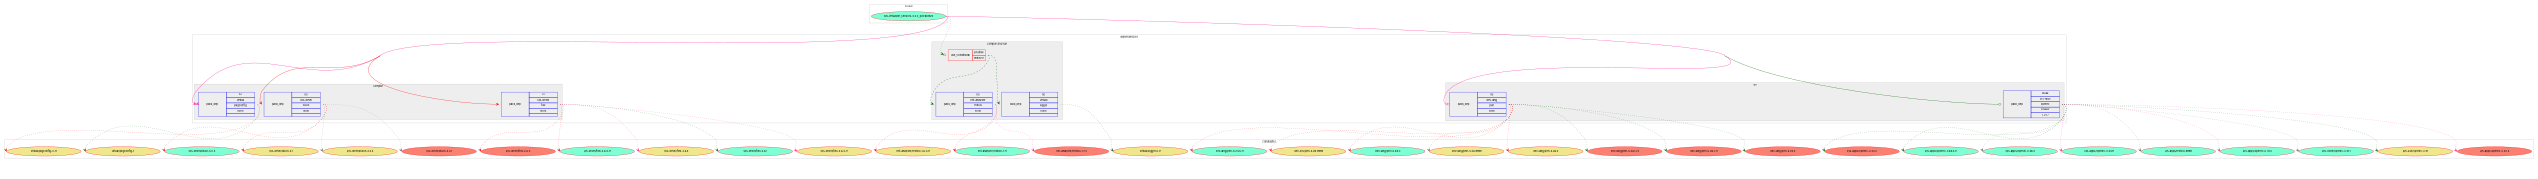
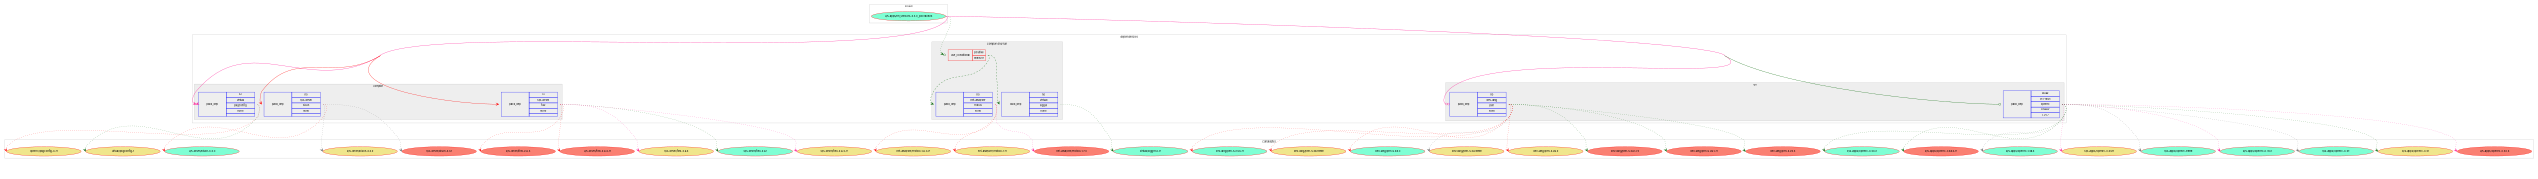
node "sys-virtual/lm_sensors-3.4.0_p20180923": label "sys-virtual/lm_sensors-3.4.0_p20180923" -> "sys-apps/lm_sensors-3.4.0_p20180923"
node "virtual/pkgconfig-0-r1": label "virtual/pkgconfig-0-r1" -> "openrc/pkgconfig-0-r1"
node "sys-devel/bison-3.2.4": label "sys-devel/bison-3.2.4" -> "sys-devel/bison-3.2.0"
node "sys-devel/bison-3.1": removed
node "sys-devel/flex-2.6.3-r1": fillcolor aquamarine -> salmon
node "net-analyzer/rrdtool-1.7.1": fillcolor aquamarine -> khaki
node "virtual/logger-0-r1": fillcolor khaki -> aquamarine
node "dev-sys/perl-5.28.9999": label "dev-sys/perl-5.28.9999" -> "dev-lang/perl-5.28.9999"
node "sys-apps/openrc-0.40.2": fillcolor salmon -> aquamarine
node "sys-apps/openrc-0.38.3-r1": fillcolor aquamarine -> salmon
node "sys-apps/openrc-0.38.3": label "sys-apps/openrc-0.38.3" -> "sys-apps/openrc-1.38.3"
node "sys-apps/openrc-0.34.11": fillcolor aquamarine -> khaki
node "sys-apps/rrdtool-9999": label "sys-apps/rrdtool-9999" -> "sys-apps/openrc-9999"
node "sys-none/openrc-0.41.1": label "sys-none/openrc-0.41.1" -> "sys-apps/openrc-0.41.1"
node "sys-use/openrc-0.41": label "sys-use/openrc-0.41" -> "sys-apps/openrc-0.41"
